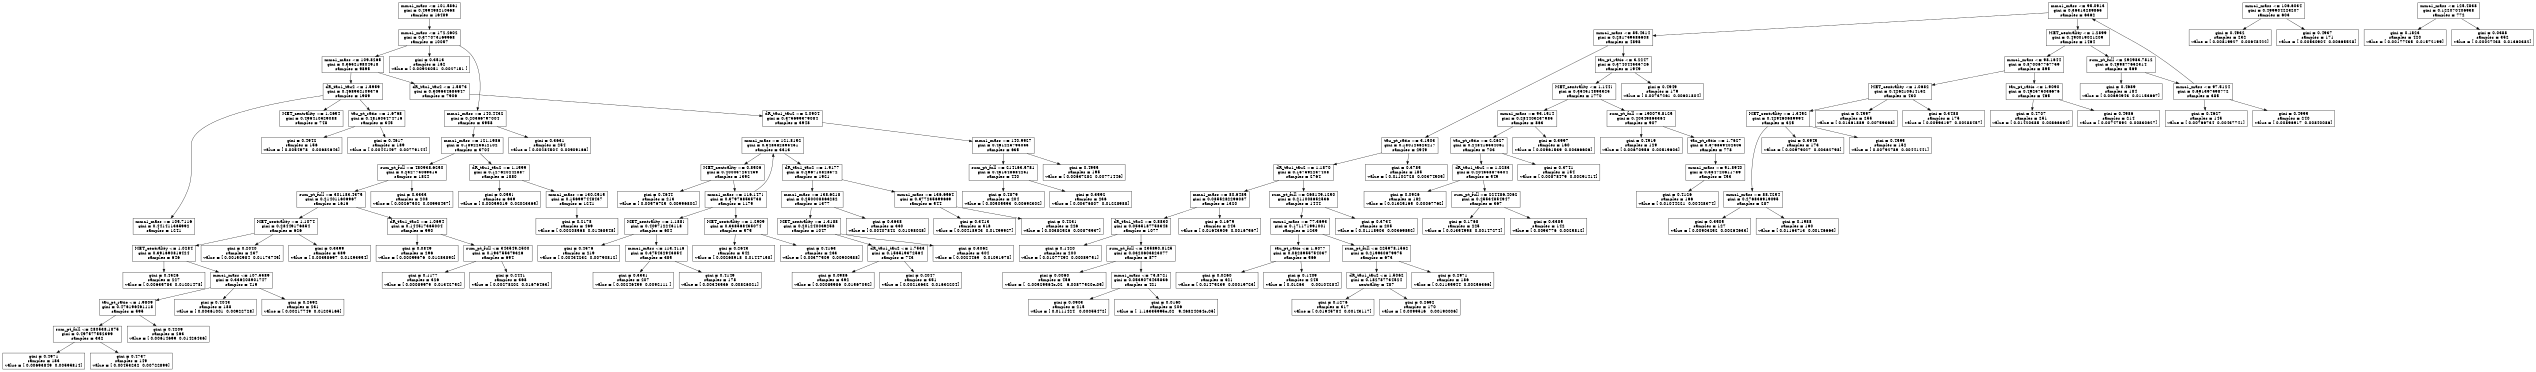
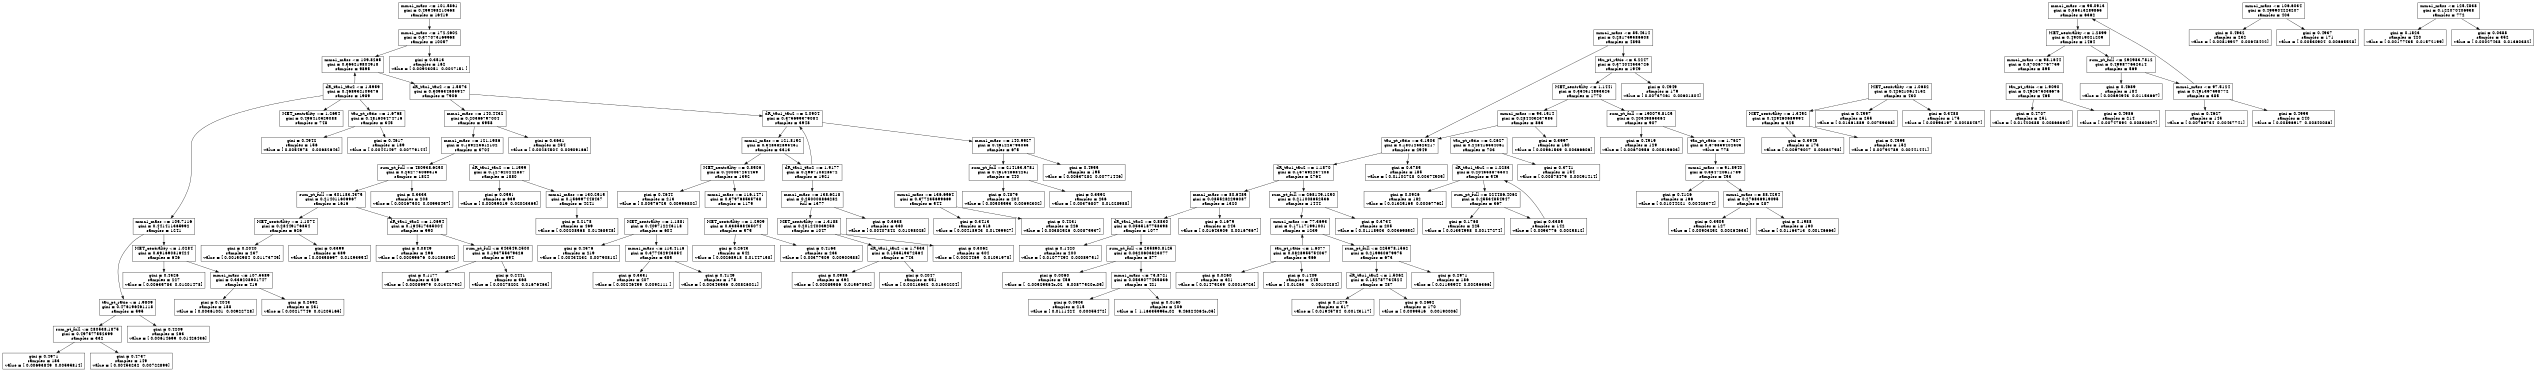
node "mmc1_mass <= 101.5861 gini = 0.499498210568 samples = 16489": label "mmc1_mass <= 101.5861 gini = 0.499498210568 samples = 16489" -> "mmc1_mass <= 101.5861 gini = 0.499498210568 samples = 16419"
node "mmc1_mass <= 106.6034 gini = 0.499904223207 samples = 603": label "mmc1_mass <= 106.6034 gini = 0.499904223207 samples = 603" -> "mmc1_mass <= 106.6034 gini = 0.499904223207 samples = 403"
edge "mmc1_mass <= 95.0913 gini = 0.36313289865 samples = 6362" -> "mmc1_mass <= 85.4314 gini = 0.281759586608 samples = 4898": removed
edge "mmc1_mass <= 172.2602 gini = 0.377073169968 samples = 10057" -> "mmc1_mass <= 140.4432 gini = 0.20366797004 samples = 3958": now "dR_tau1_tau2 <= 1.5573 gini = 0.309634685947 samples = 7906" -> "mmc1_mass <= 140.4432 gini = 0.20366797004 samples = 3958"
edge "mmc1_mass <= 109.8265 gini = 0.365219804918 samples = 9895" -> "dR_tau1_tau2 <= 1.5959 gini = 0.468932109376 samples = 1989": reversed
edge "mmc1_mass <= 98.1644 gini = 0.870067767759 samples = 895" -> "tau_pt_ratio <= 1.9090 gini = 0.492575036676 samples = 465": removed
edge "mmc1_mass <= 98.1644 gini = 0.870067767759 samples = 895" -> "MET_centrality <= 1.0682 gini = 0.426210614152 samples = 430": removed
node "mmc1_mass <= 97.5124 gini = 0.691397598772 samples = 385": label "mmc1_mass <= 97.5124 gini = 0.691397598772 samples = 385" -> "mmc1_mass <= 97.5124 gini = 0.491397598772 samples = 385"
edge "mmc1_mass <= 93.1514 gini = 0.284403237985 samples = 863" -> "tau_pt_ratio <= 2.2627 gini = 0.248416534061 samples = 703": now "mmc1_mass <= 93.1514 gini = 0.284403237985 samples = 863" -> "tau_pt_ratio <= 3.1503 gini = 0.180125623217 samples = 2949"
node "mmc1_mass <= 140.9927 gini = 0.461225793053 samples = 635": label "mmc1_mass <= 140.9927 gini = 0.461225793053 samples = 635" -> "mmc1_mass <= 140.9927 gini = 0.461225793053 samples = 675"
node "tau_pt_ratio <= 1.7627 gini = 0.376859402305 samples = 778": label "tau_pt_ratio <= 1.7627 gini = 0.376859402305 samples = 778" -> "tau_pt_ratio <= 1.7627 gini = 0.376859402305 value = 778"
edge "MET_centrality <= 1.3452 gini = 0.429460689994 samples = 325" -> "mmc1_mass <= 88.4254 gini = 0.276836919095 samples = 287": now "mmc1_mass <= 91.8940 gini = 0.334720611789 samples = 453" -> "mmc1_mass <= 88.4254 gini = 0.276836919095 samples = 287"
edge "tau_pt_ratio <= 2.2627 gini = 0.248416534061 samples = 703" -> "dR_tau1_tau2 <= 1.2283 gini = 0.204558875504 samples = 549": now "gini = 0.3385 samples = 142 value = [ 0.0093776  0.0025812]" -> "dR_tau1_tau2 <= 1.2283 gini = 0.204558875504 samples = 549"
edge "mmc1_mass <= 121.1986 gini = 0.189223612102 samples = 3704" -> "dR_tau1_tau2 <= 1.1599 gini = 0.127620242887 samples = 1880": removed
edge "mmc1_mass <= 116.1471 gini = 0.379768535738 samples = 1179" -> "mmc1_mass <= 121.8152 gini = 0.348382895451 samples = 3313": now "dR_tau1_tau2 <= 2.0904 gini = 0.375699379084 samples = 3948" -> "mmc1_mass <= 121.8152 gini = 0.348382895451 samples = 3313"
edge "dR_tau1_tau2 <= 1.9177 gini = 0.296710828572 samples = 1921" -> "mmc1_mass <= 136.6564 gini = 0.377235699669 samples = 544": now "dR_tau1_tau2 <= 1.9177 gini = 0.296710828572 samples = 1921" -> "dR_tau1_tau2 <= 2.0904 gini = 0.375699379084 samples = 3948"
node "mmc1_mass <= 130.2515 gini = 0.156997448437 samples = 1241": label "mmc1_mass <= 130.2515 gini = 0.156997448437 samples = 1241" -> "mmc1_mass <= 130.2515 gini = 0.156997448437 samples = 4241"
node "mmc1_mass <= 138.6218 gini = 0.250008863282 samples = 1377": label "mmc1_mass <= 138.6218 gini = 0.250008863282 samples = 1377" -> "mmc1_mass <= 138.6218 gini = 0.250008863282 full = 1377"
edge "mmc1_mass <= 116.1471 gini = 0.379768535738 samples = 1179" -> "MET_centrality <= 1.2909 gini = 0.338568435074 samples = 575": removed
edge "mmc1_mass <= 116.1471 gini = 0.379768535738 samples = 1179" -> "MET_centrality <= 1.1881 gini = 0.409712243118 samples = 604": removed
node "dR_tau1_tau2 <= 1.0694 gini = 0.144517365004 samples = 990": label "dR_tau1_tau2 <= 1.0694 gini = 0.144517365004 samples = 990" -> "dR_tau1_tau2 <= 1.0694 gini = 0.164517365004 samples = 990"
node "dR_tau1_tau2 <= 0.8830 gini = 0.0565187758348 samples = 1077": label "dR_tau1_tau2 <= 0.8830 gini = 0.0565187758348 samples = 1077" -> "dR_tau1_tau2 <= 0.8830 gini = 0.0565187758398 samples = 1077"
edge "mmc1_mass <= 77.3693 gini = 0.171171991001 samples = 1239" -> "tau_pt_ratio <= 1.6077 gini = 0.0828955754037 samples = 566": reversed
edge "MET_centrality <= 1.1074 gini = 0.28449176854 samples = 626" -> "MET_centrality <= 1.0284 gini = 0.391690816424 samples = 646": now "mmc1_mass <= 105.7116 gini = 0.441411365992 samples = 1241" -> "MET_centrality <= 1.0284 gini = 0.391690816424 samples = 646"
node "mmc1_mass <= 113.4116 gini = 0.375432943854 samples = 385": label "mmc1_mass <= 113.4116 gini = 0.375432943854 samples = 385" -> "mmc1_mass <= 113.4116 gini = 0.377432943854 samples = 385"
node "mmc1_mass <= 73.8721 gini = 0.0539073435836 samples = 421": label "mmc1_mass <= 73.8721 gini = 0.0539073435836 samples = 421" -> "mmc1_mass <= 73.8721 gini = 0.0539077435836 samples = 421"
node "dR_tau1_tau2 <= 1.5062 gini = 0.182787734524 centrality = 487": label "dR_tau1_tau2 <= 1.5062 gini = 0.182787734524 centrality = 487" -> "dR_tau1_tau2 <= 1.5062 gini = 0.182787734524 samples = 487"
edge "mmc1_mass <= 107.5589 gini = 0.336208901747 samples = 419" -> "tau_pt_ratio <= 1.9809 gini = 0.476196461118 samples = 595": now "mmc1_mass <= 105.7116 gini = 0.441411365992 samples = 1241" -> "tau_pt_ratio <= 1.9809 gini = 0.476196461118 samples = 595"
